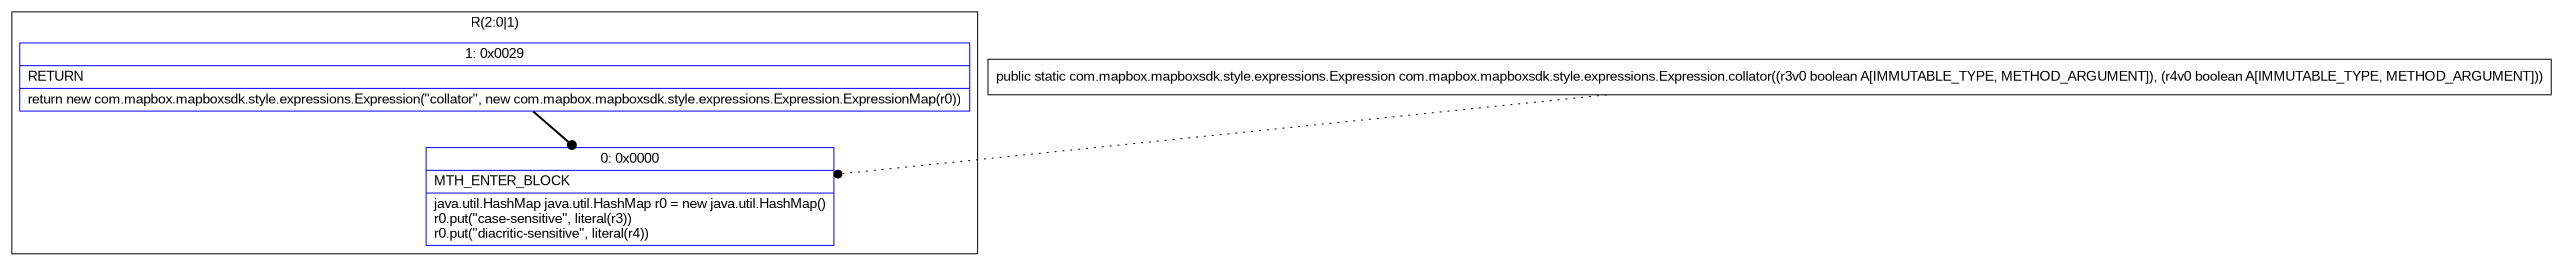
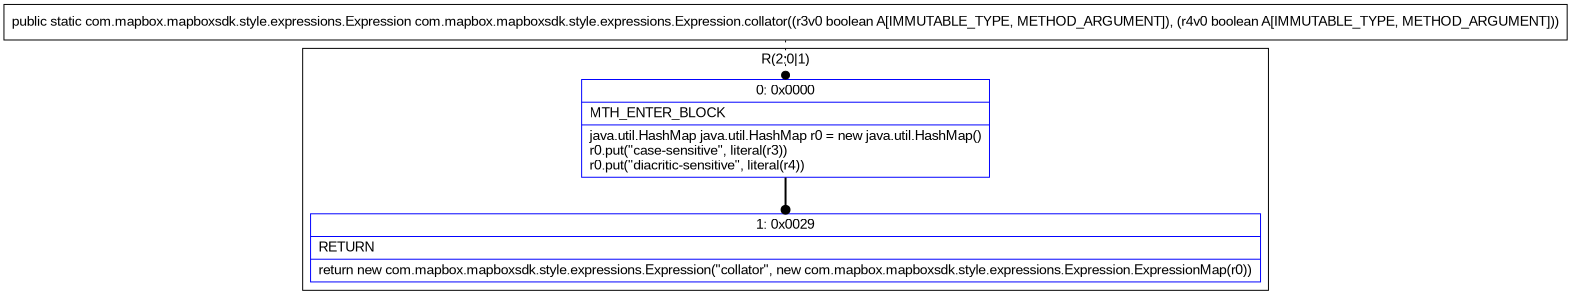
edge "1: 0x0029" -> "0: 0x0000": reversed
